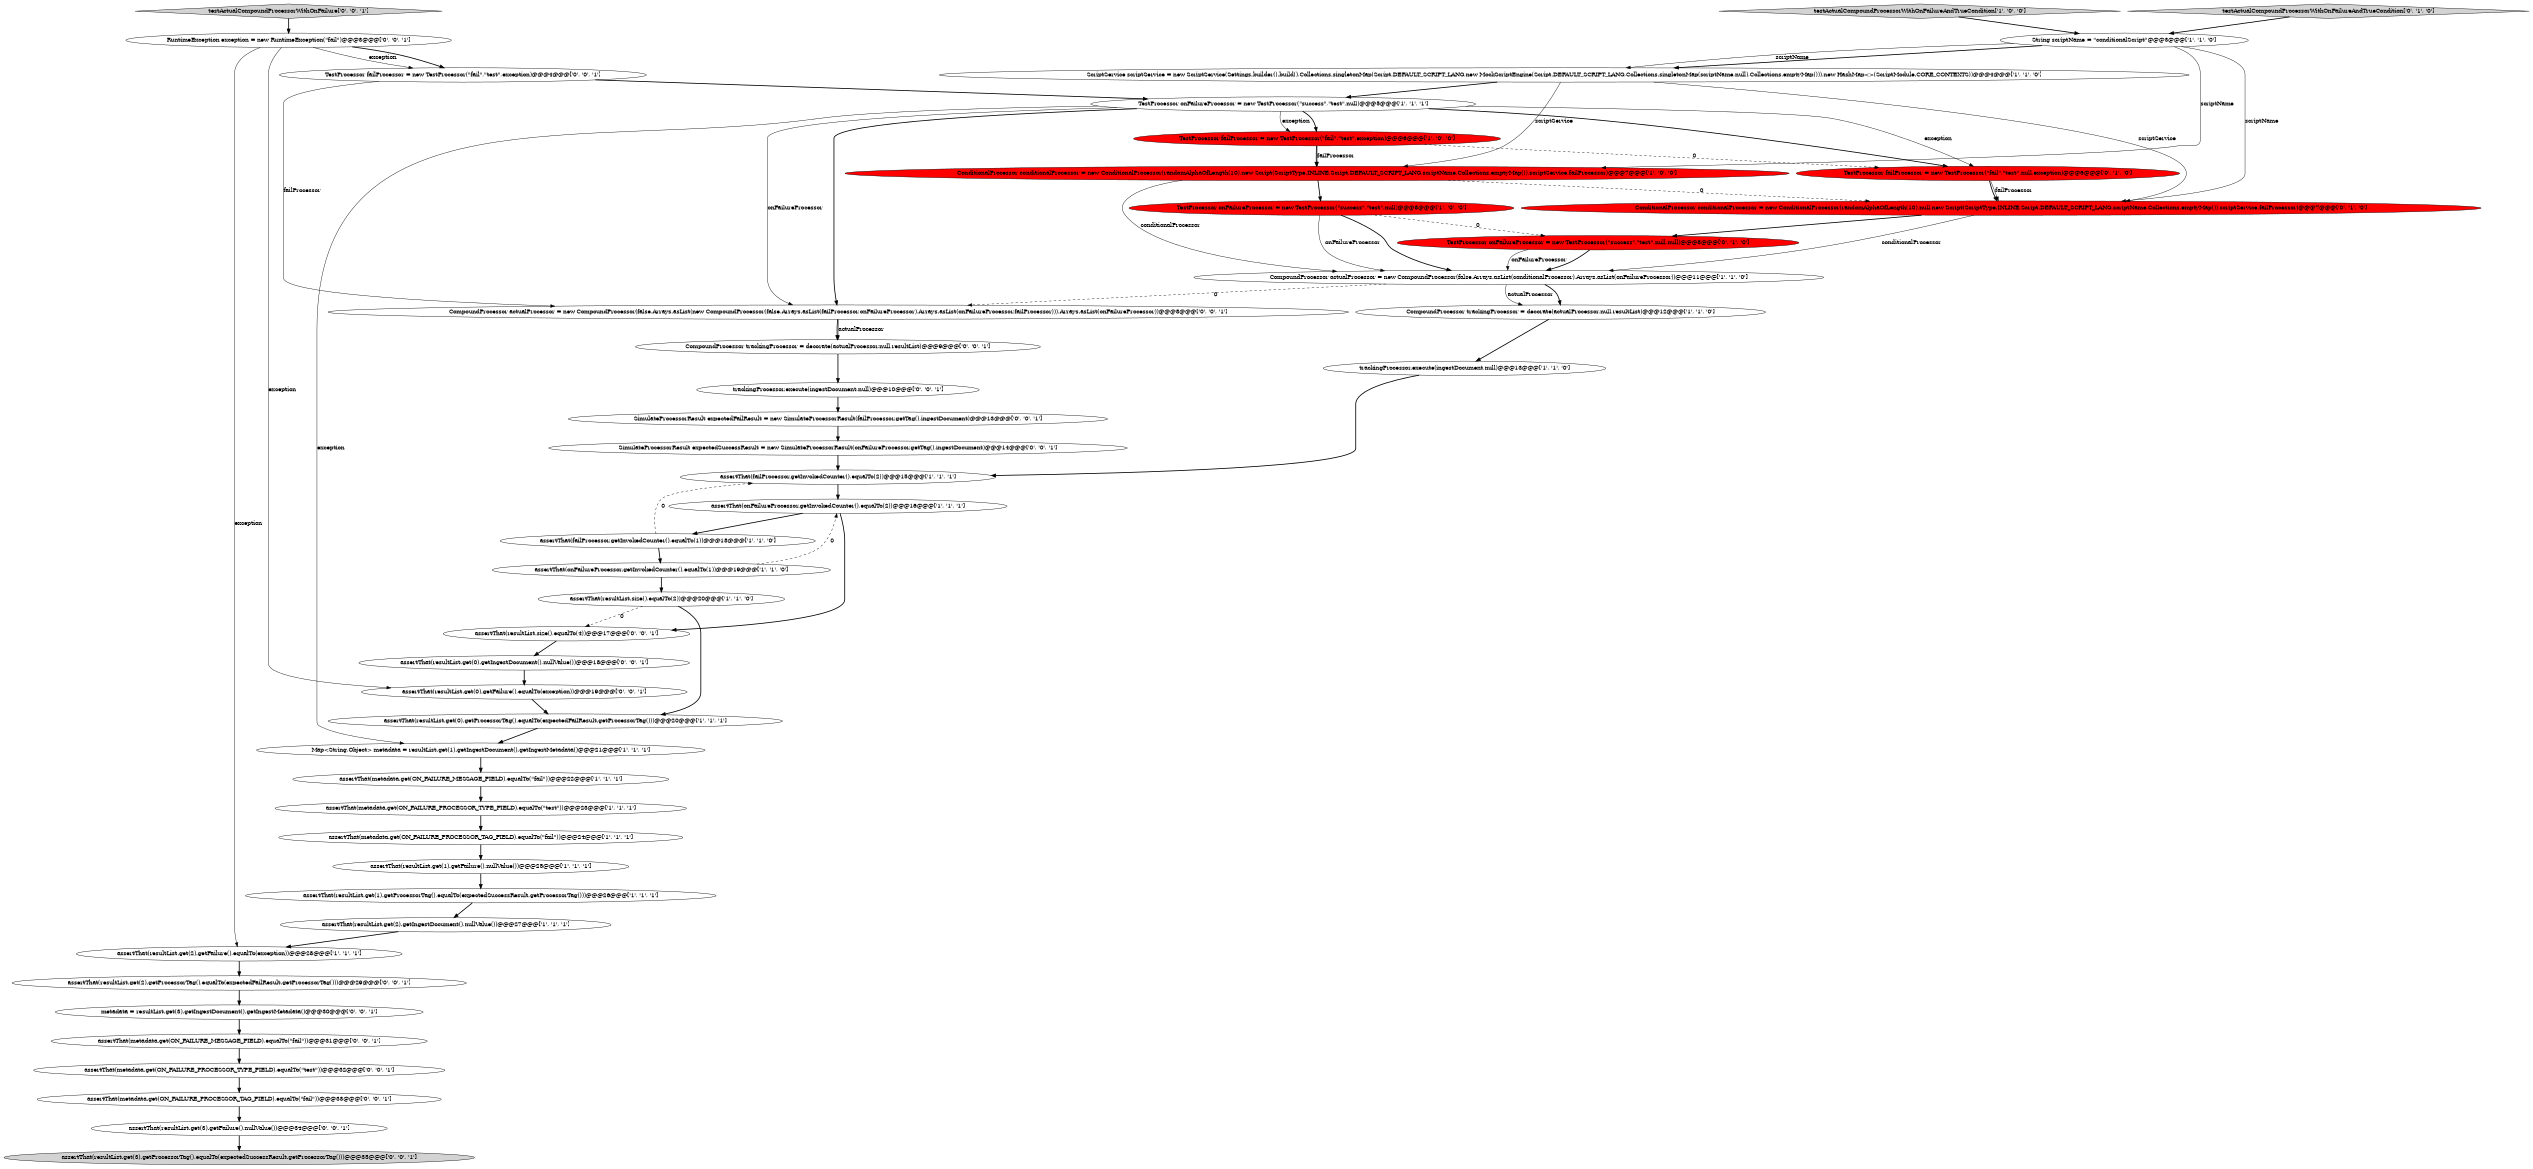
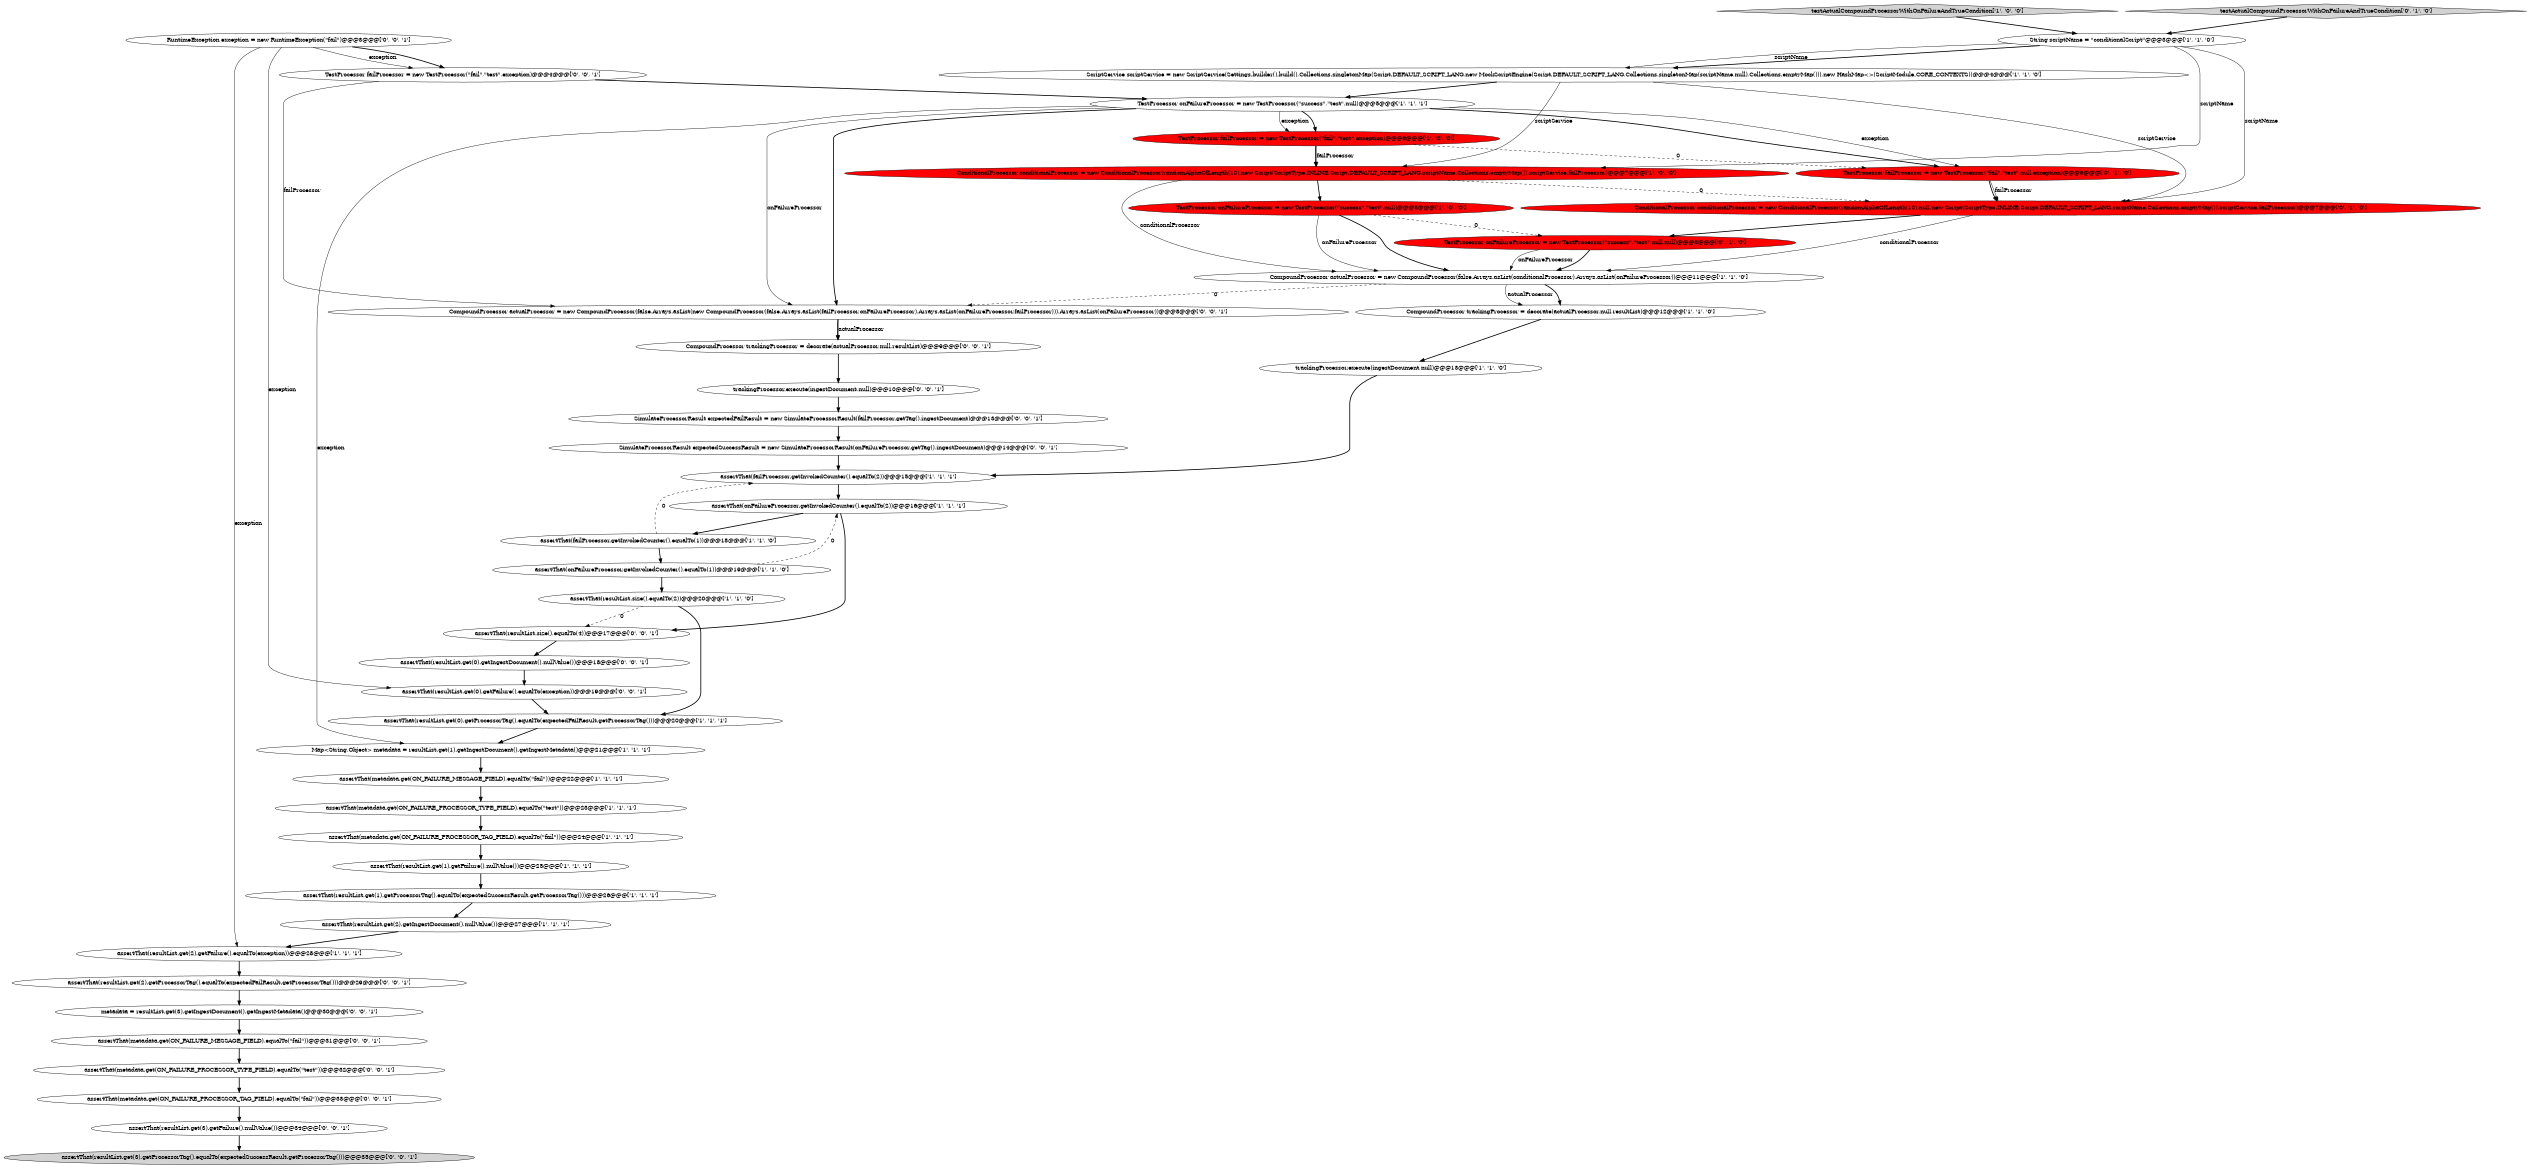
node "testActualCompoundProcessorWithOnFailure['0', '0', '1']": removed
